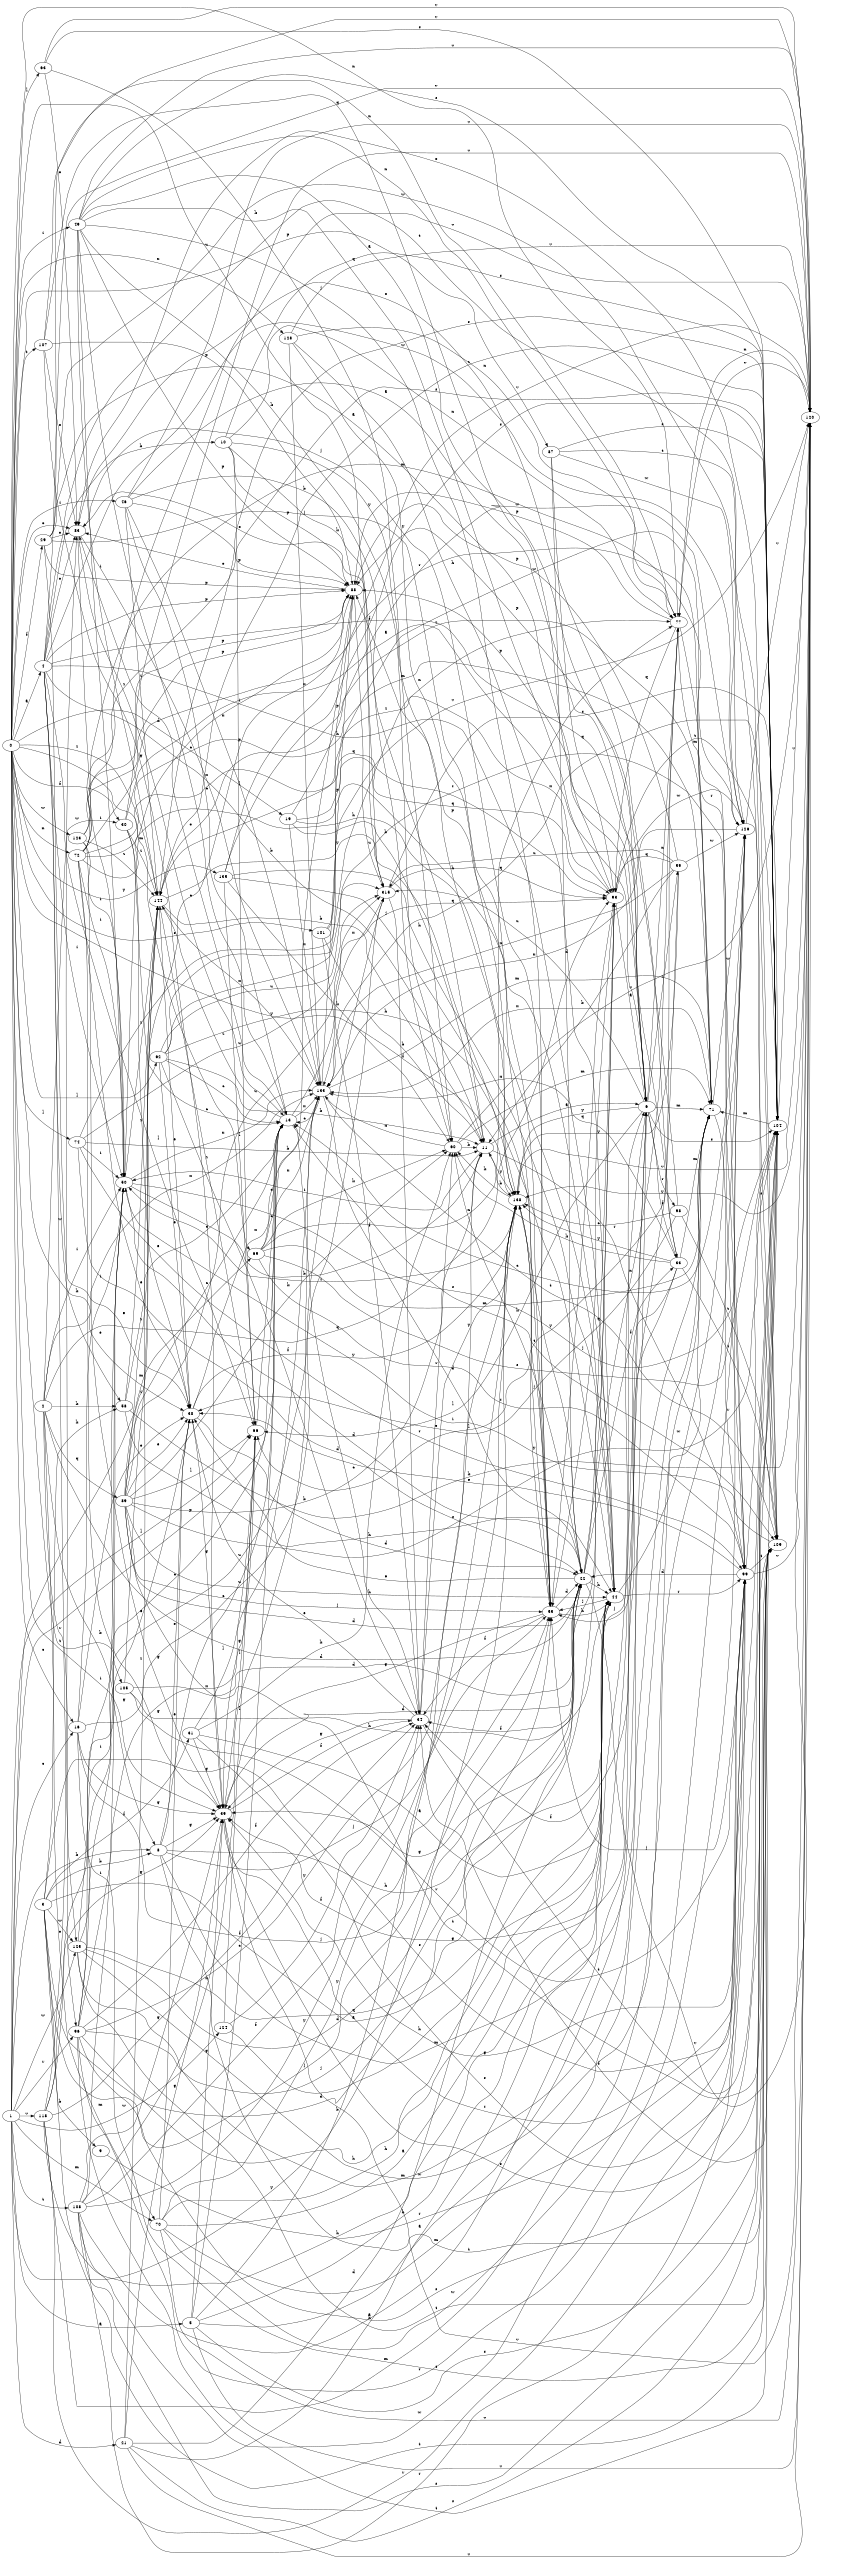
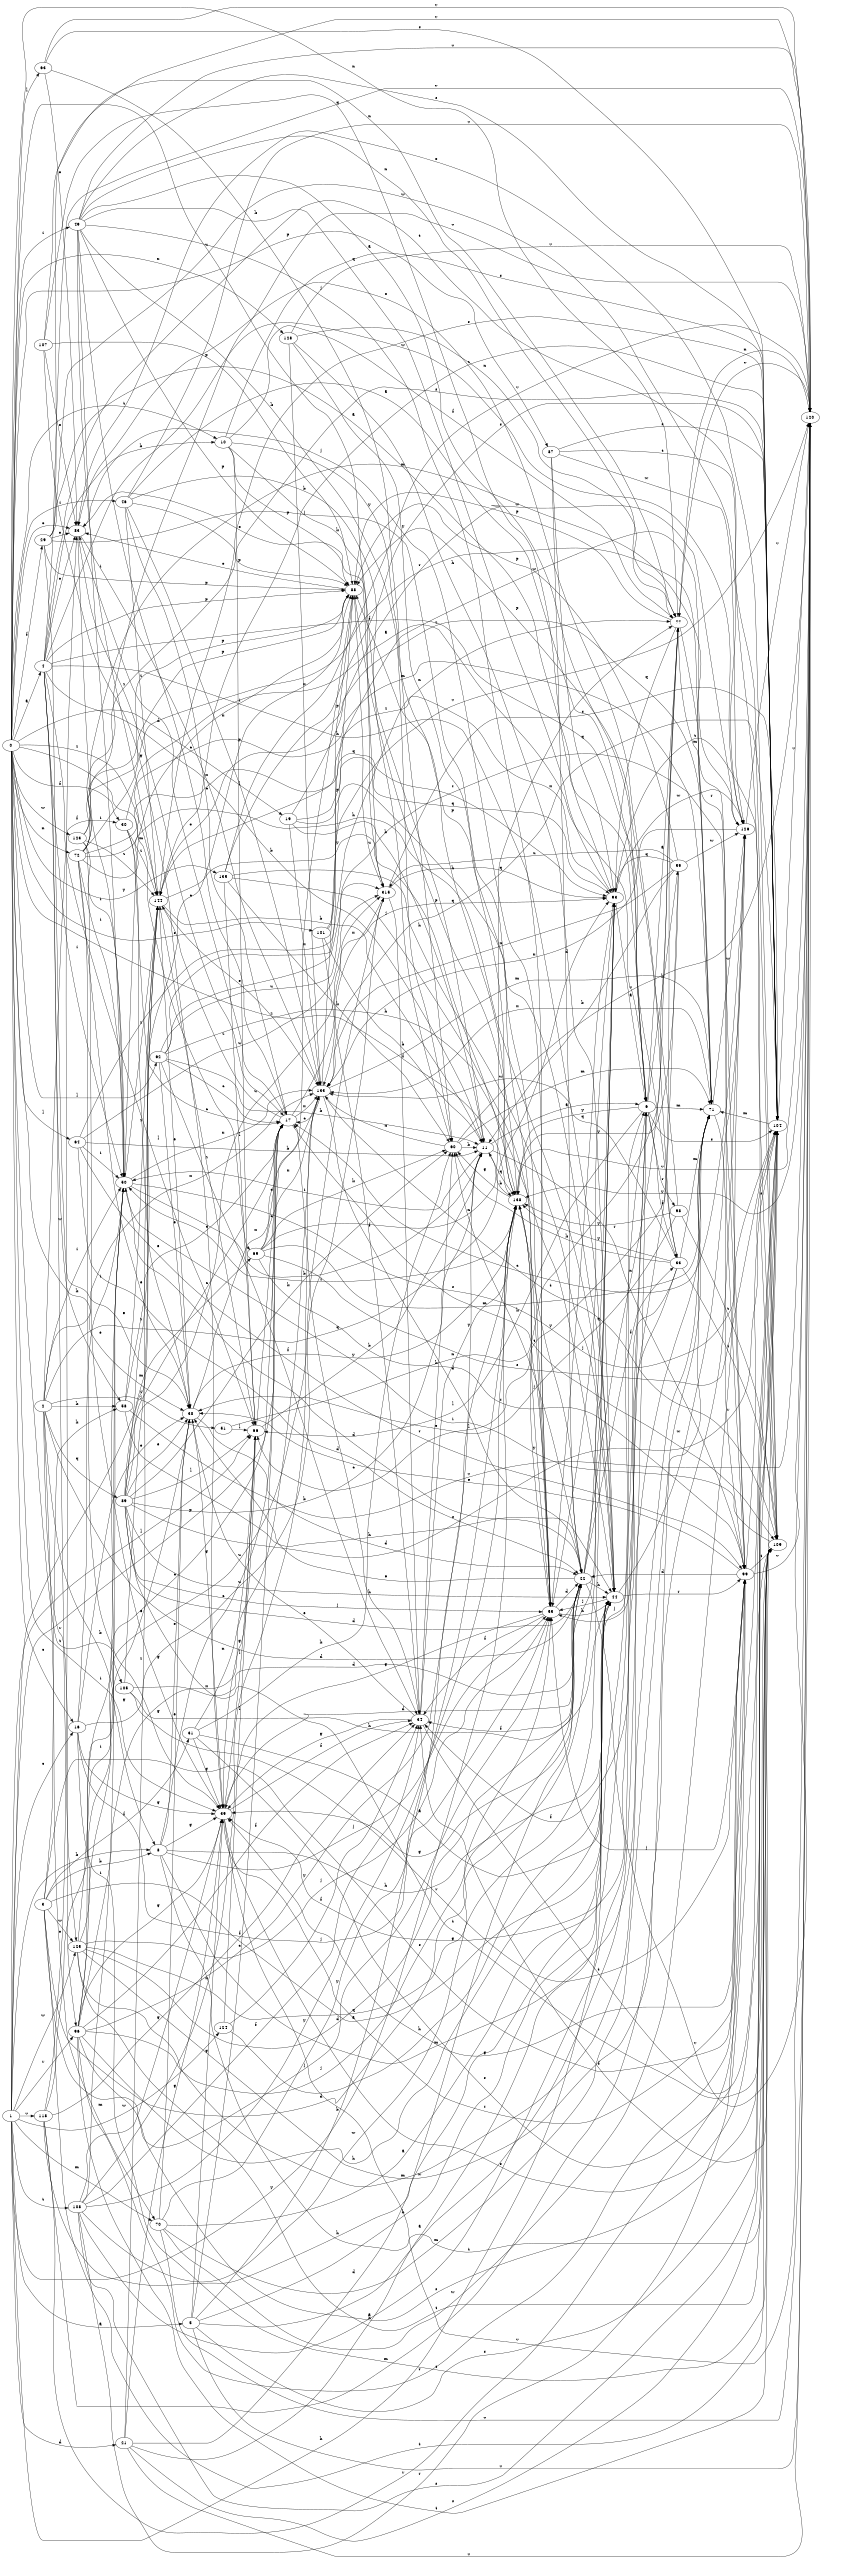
edge "30" -> "120": removed, label "v"
edge "10" -> "77": label "n" -> "f"
edge "0" -> "107": now "0" -> "10"
edge "6" -> "88": now "138" -> "88"
edge "2" -> "30": label "w" -> "f"
edge "6" -> "77": label "n" -> "a"
edge "6" -> "315": removed, label "u"
edge "6" -> "59": label "z" -> "k"
edge "144" -> "133": label "x" -> "e"
edge "0" -> "138": label "y" -> "z"
edge "33" -> "133": label "x" -> "w"
node "13": label "13" -> "17"
node "74": label "74" -> "64"
edge "138" -> "60": label "k" -> "g"
edge "11" -> "138": label "y" -> "q"
edge "98" -> "138": label "c" -> "y"
edge "66" -> "11": added, label "b"
edge "34" -> "60": label "r" -> "k"
node "51": added
edge "58" -> "120": label "k" -> "v"
edge "31" -> "66": label "l" -> "n"
edge "125" -> "55": added, label "j"
edge "108" -> "126": now "108" -> "93"
edge "118" -> "39": now "96" -> "39"
edge "70" -> "44": now "1" -> "44"
node "9": removed
